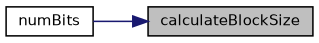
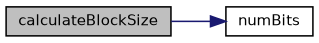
edge "numBits" -> "calculateBlockSize": reversed
